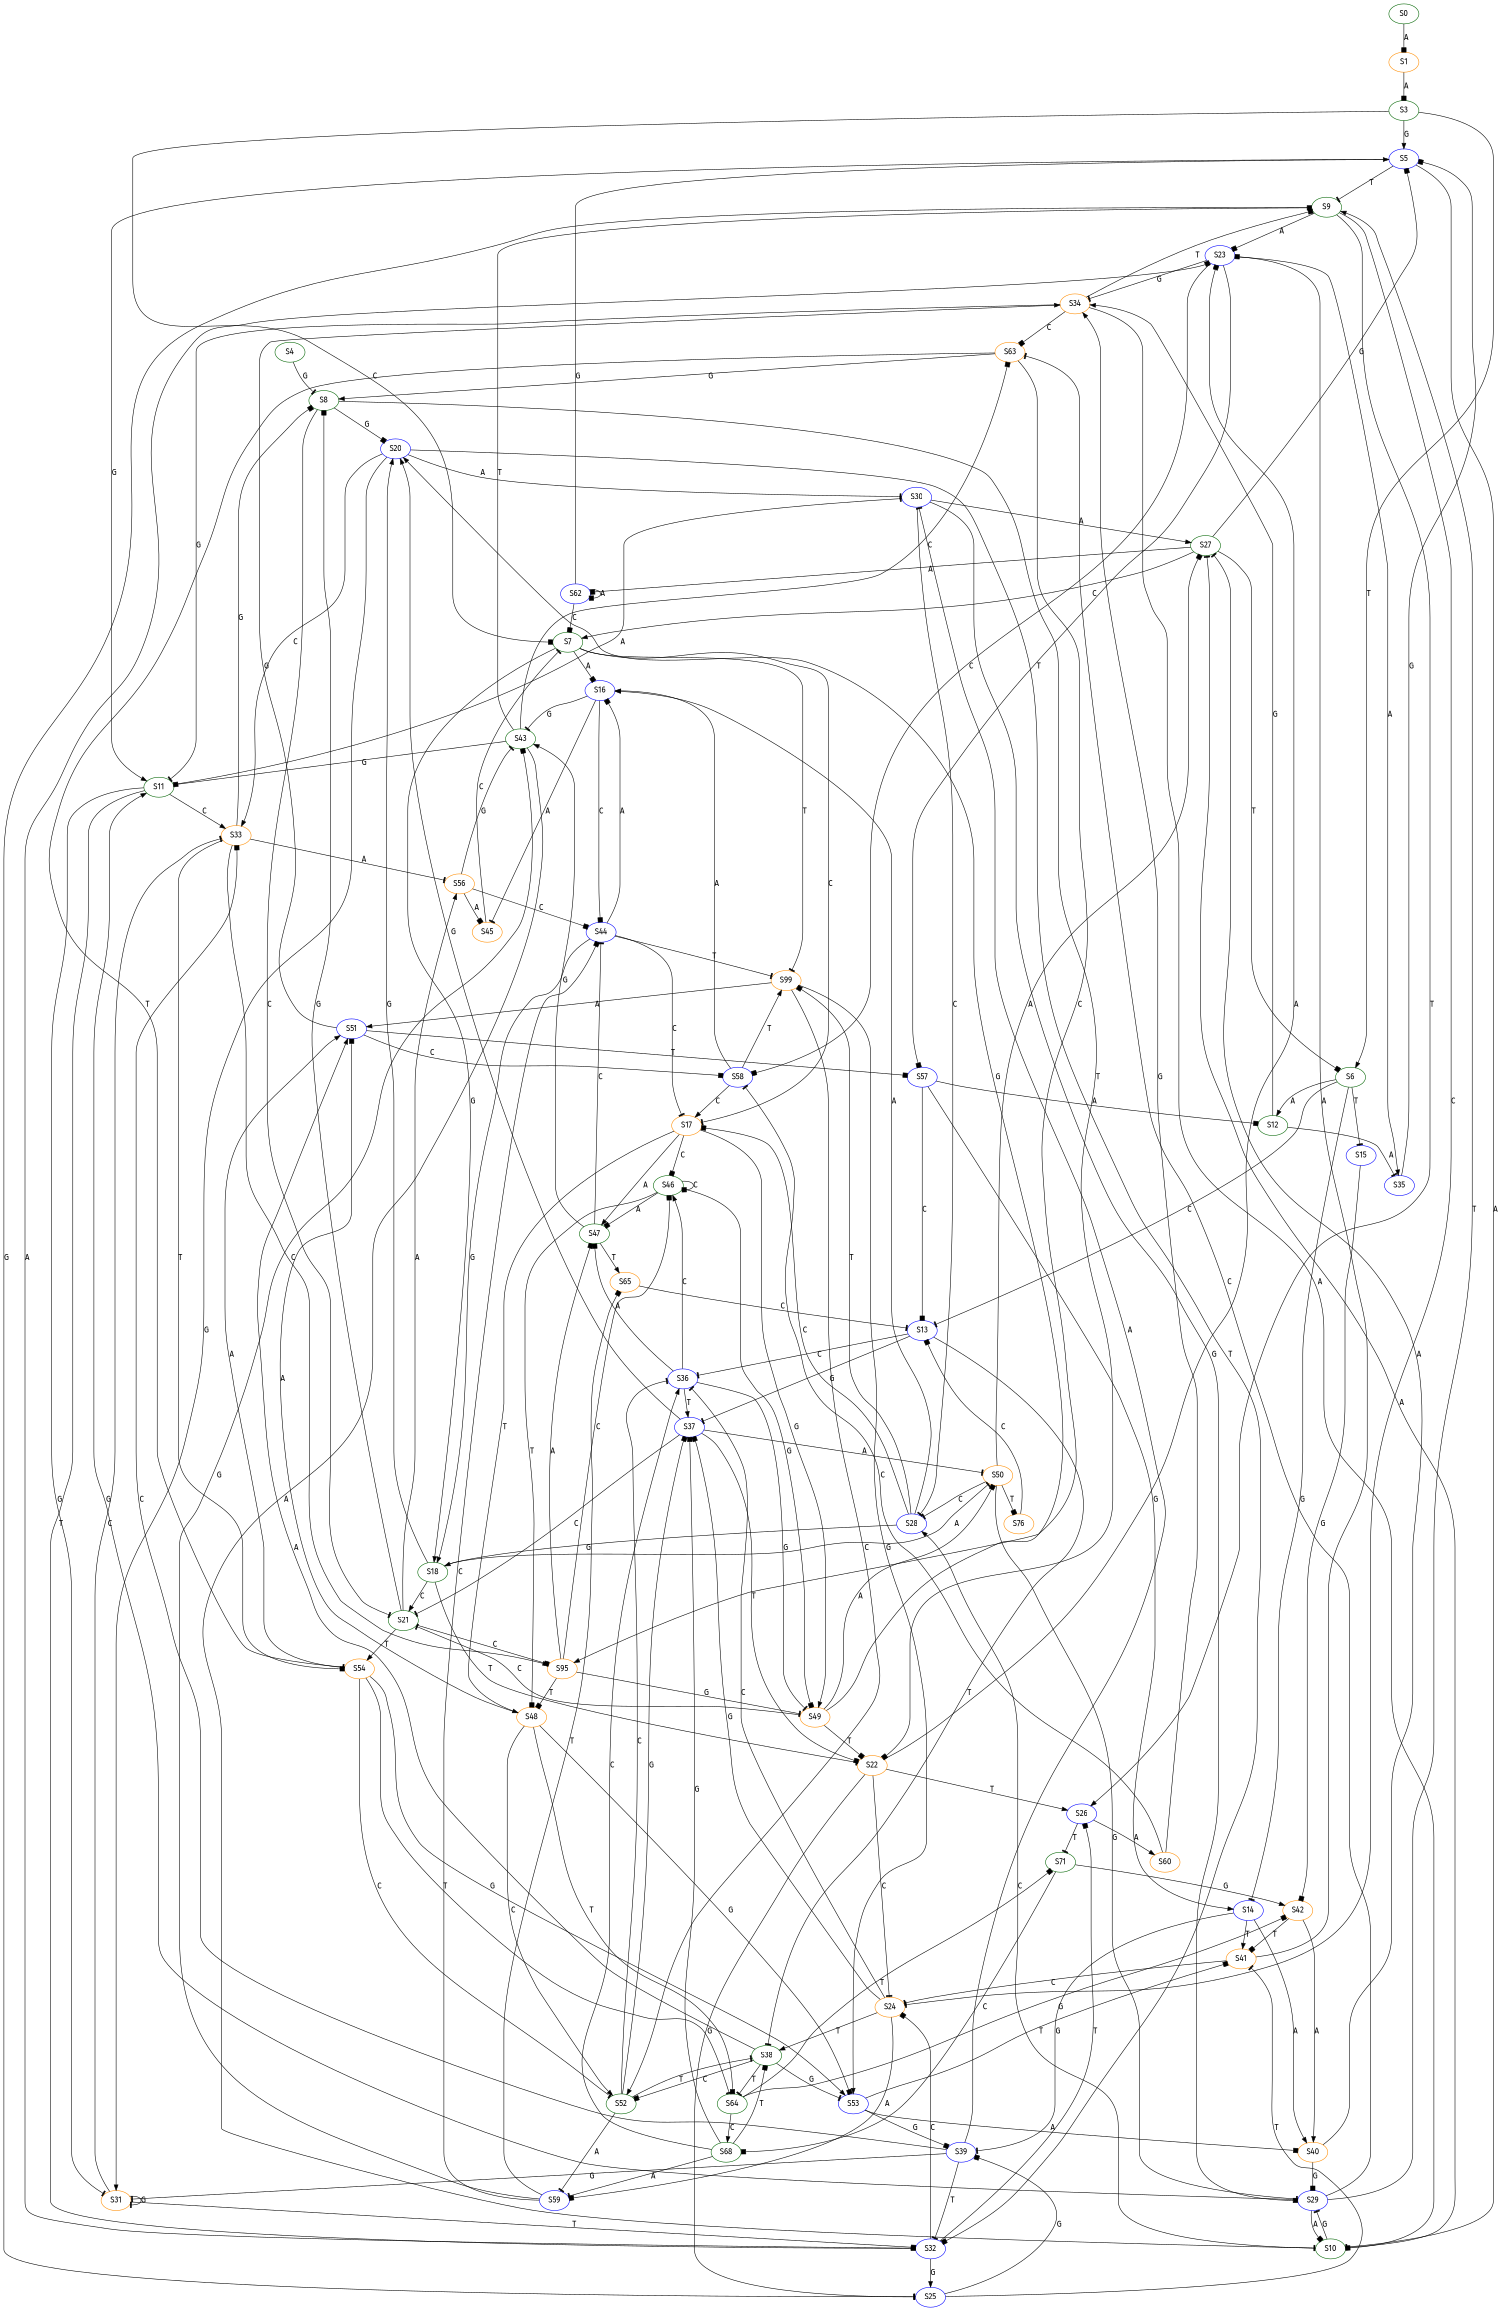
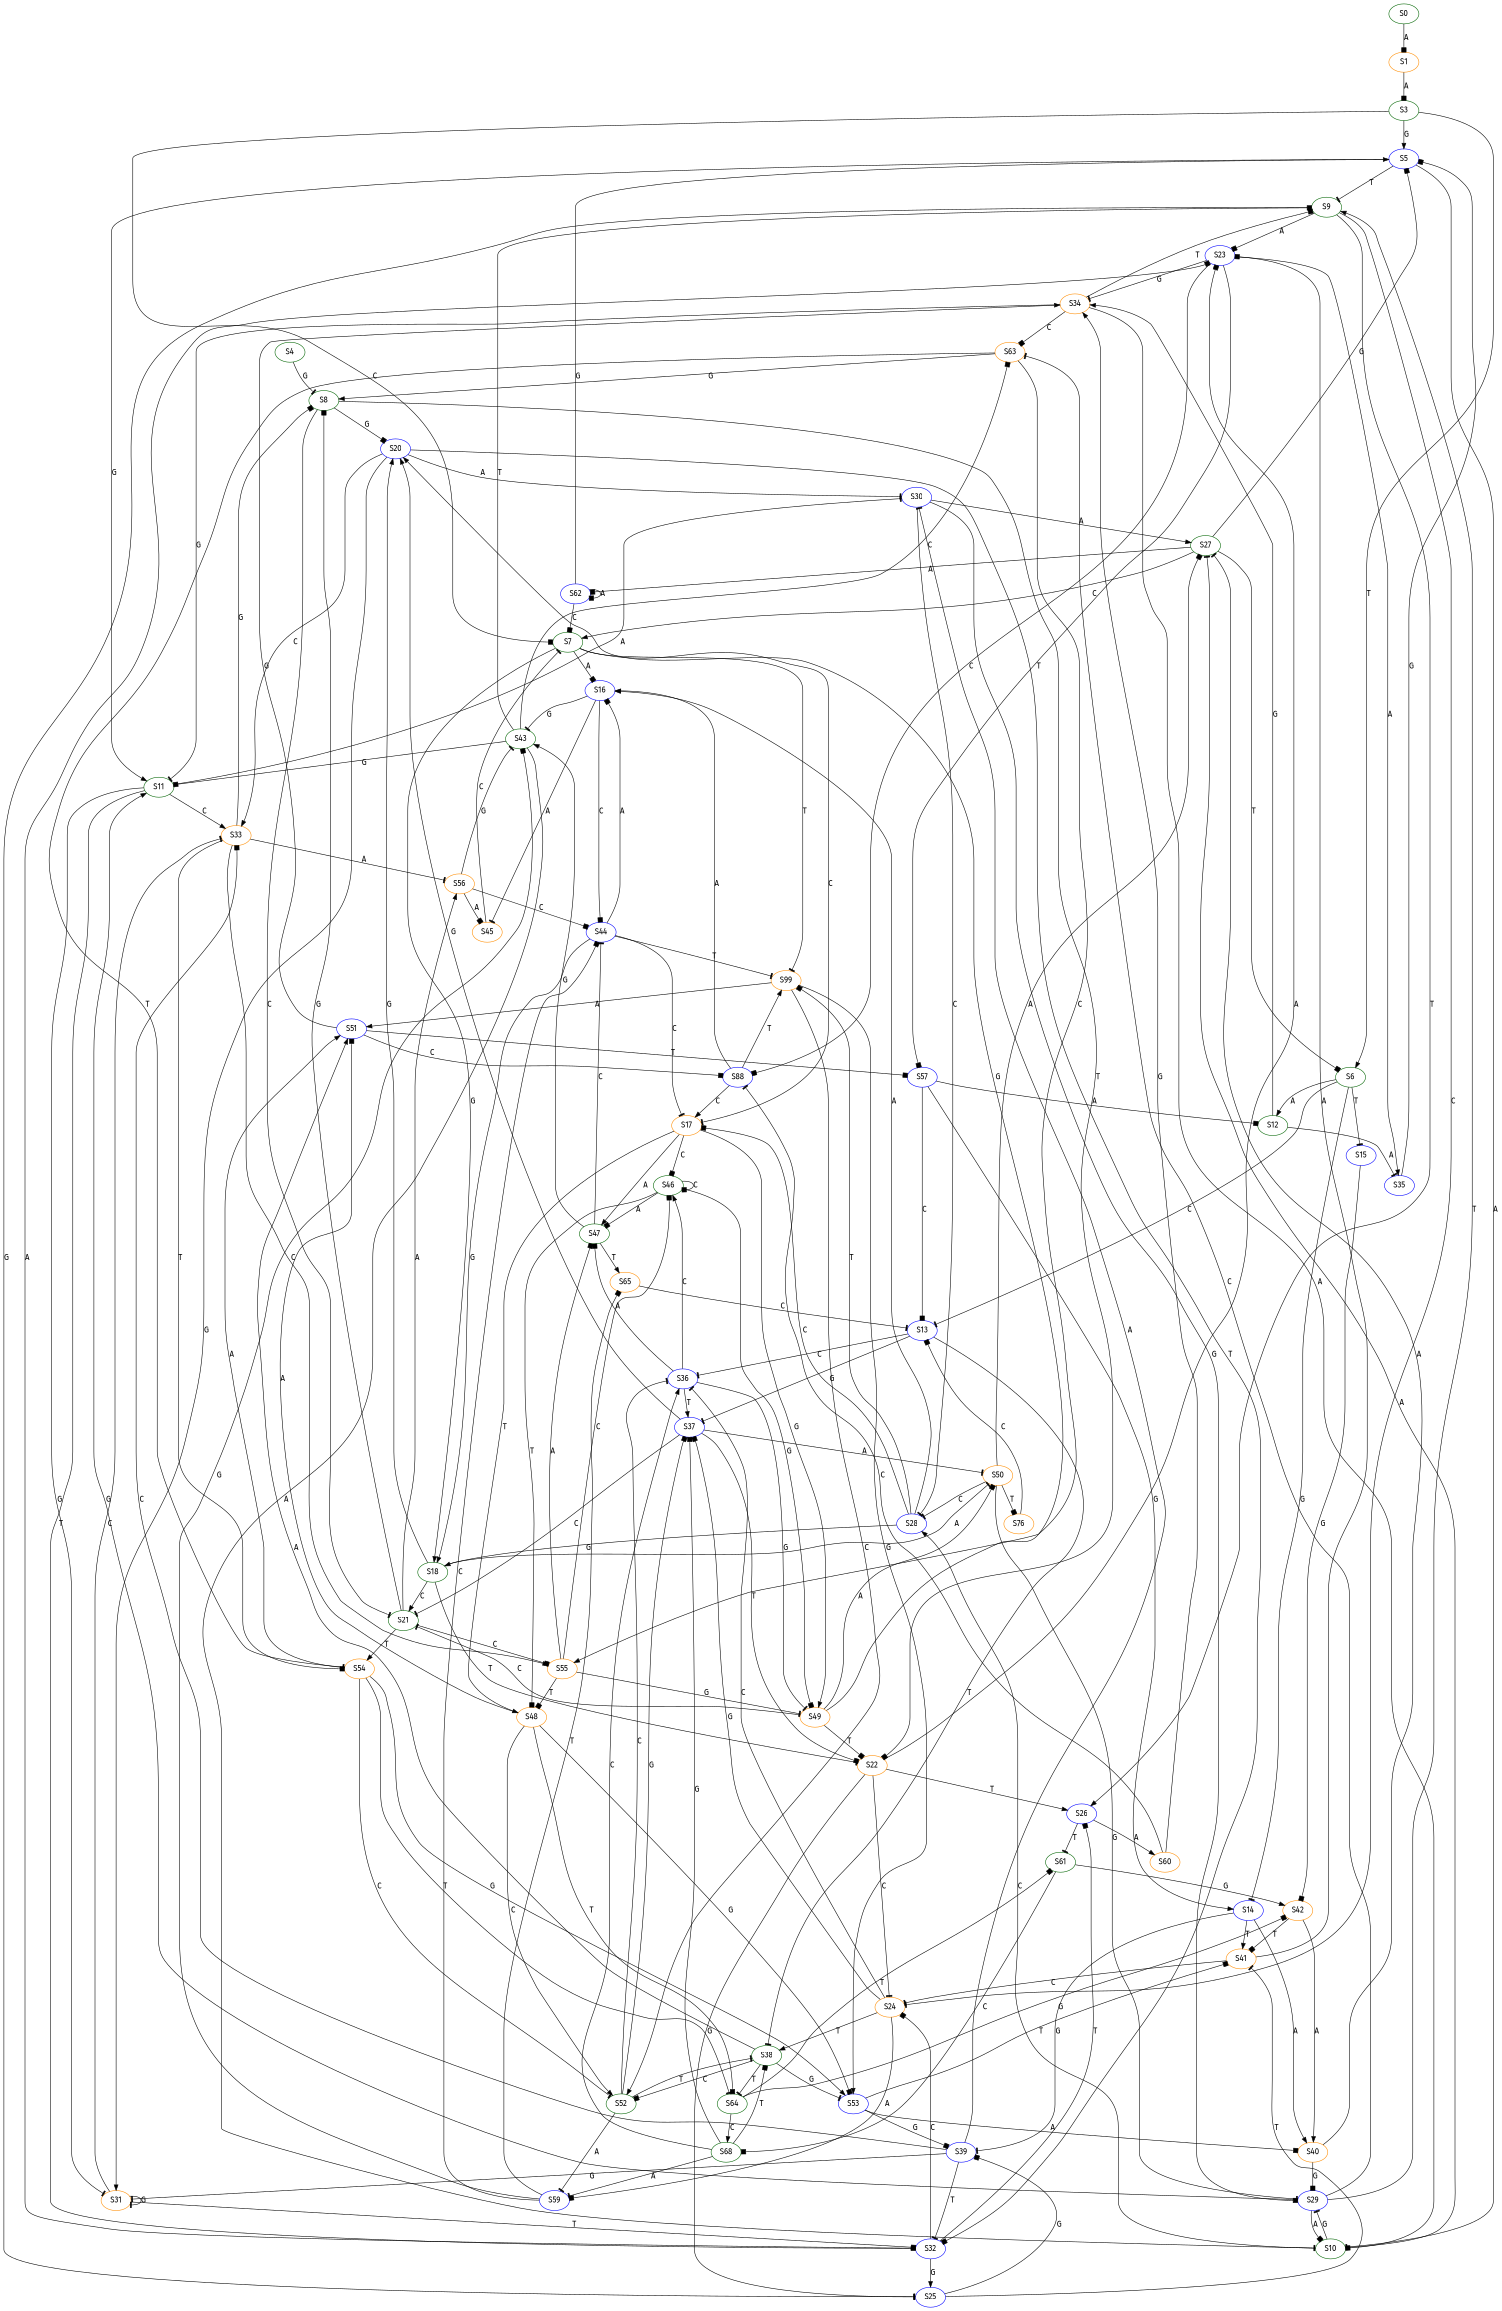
node "S58": label "S58" -> "S88"
node "S95": label "S95" -> "S55"
node "S71": label "S71" -> "S61"
